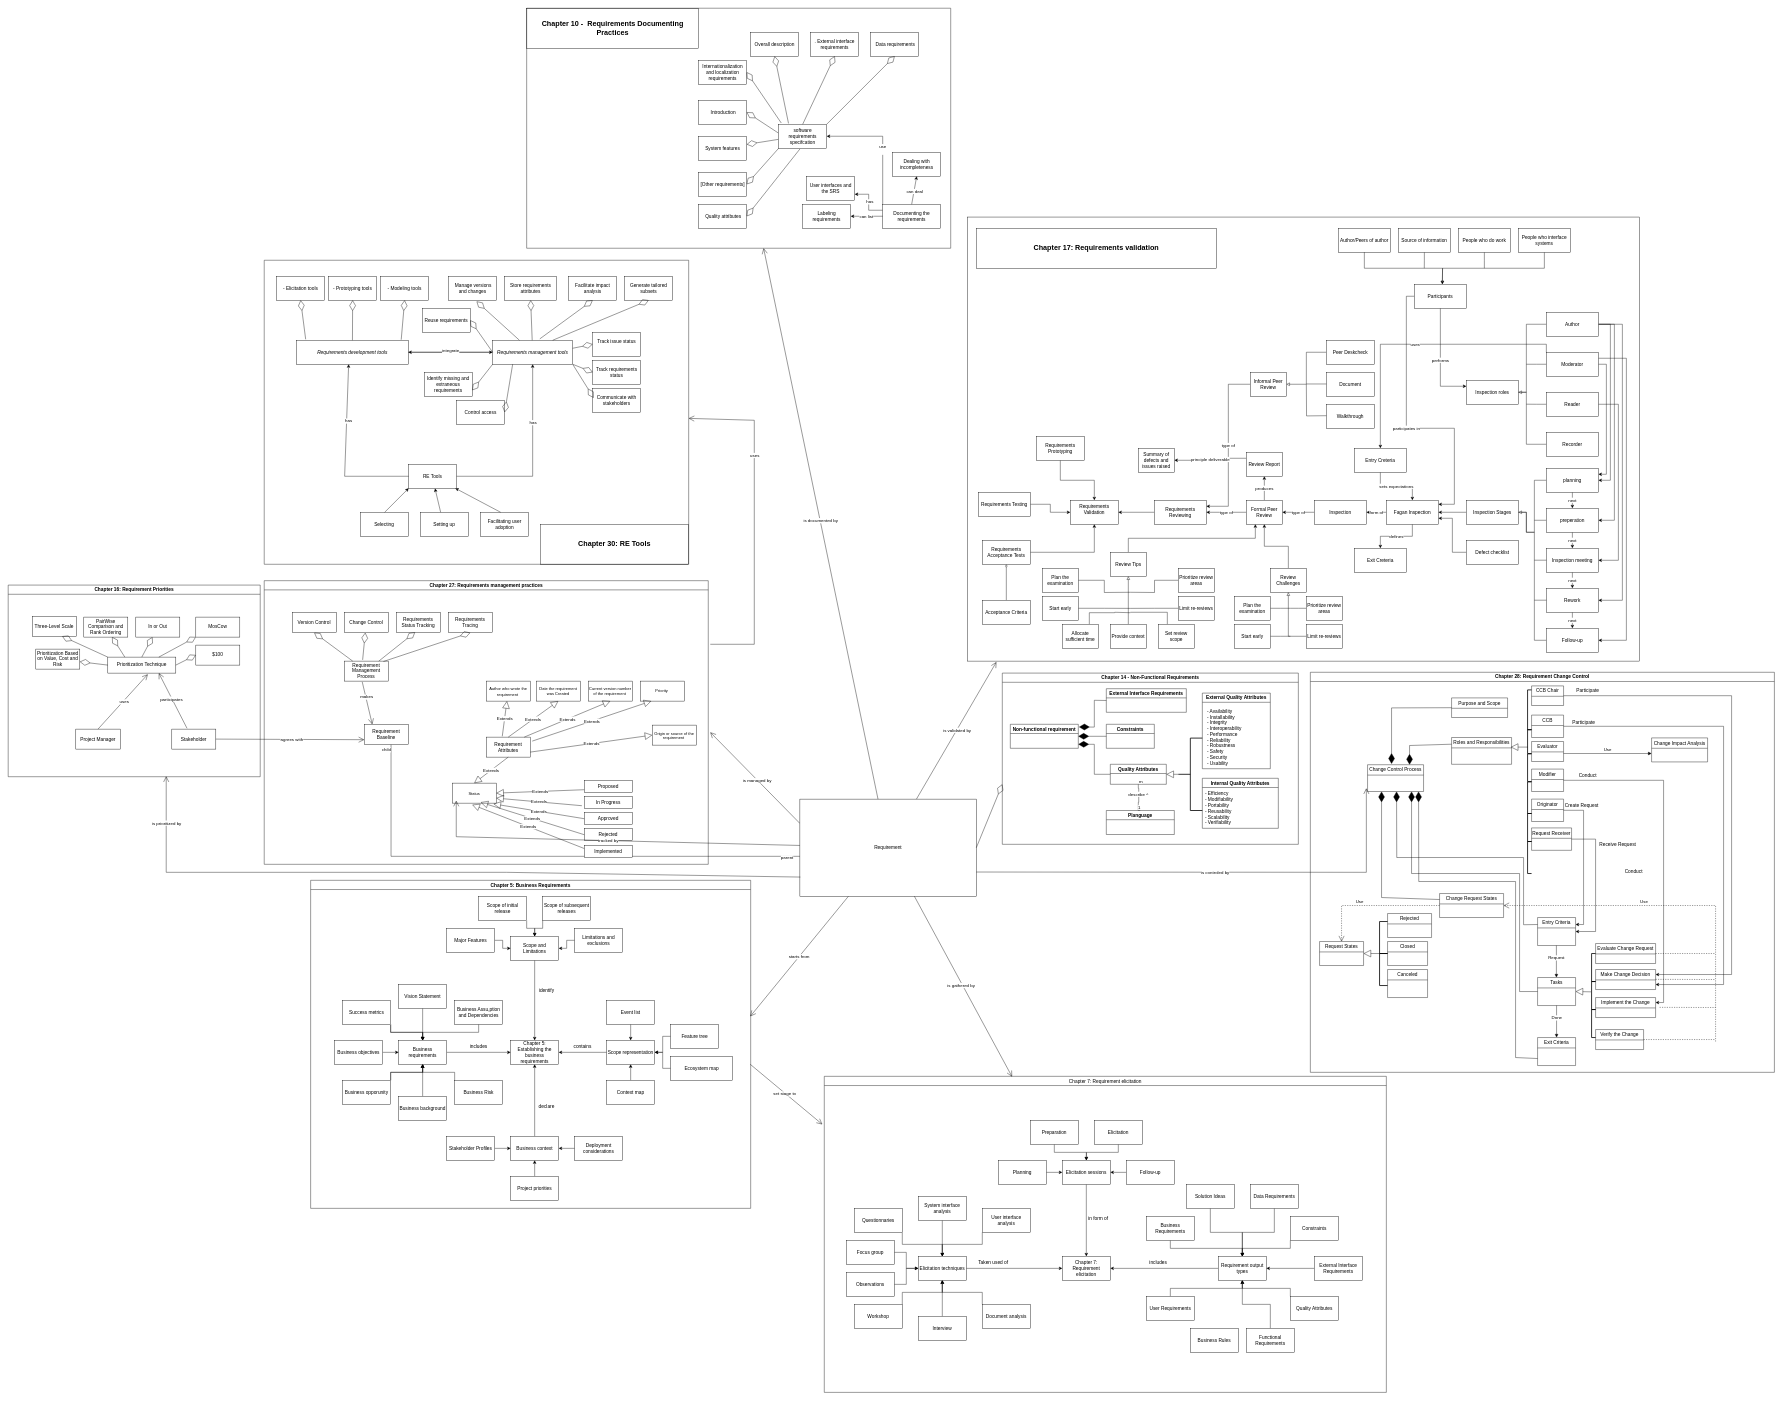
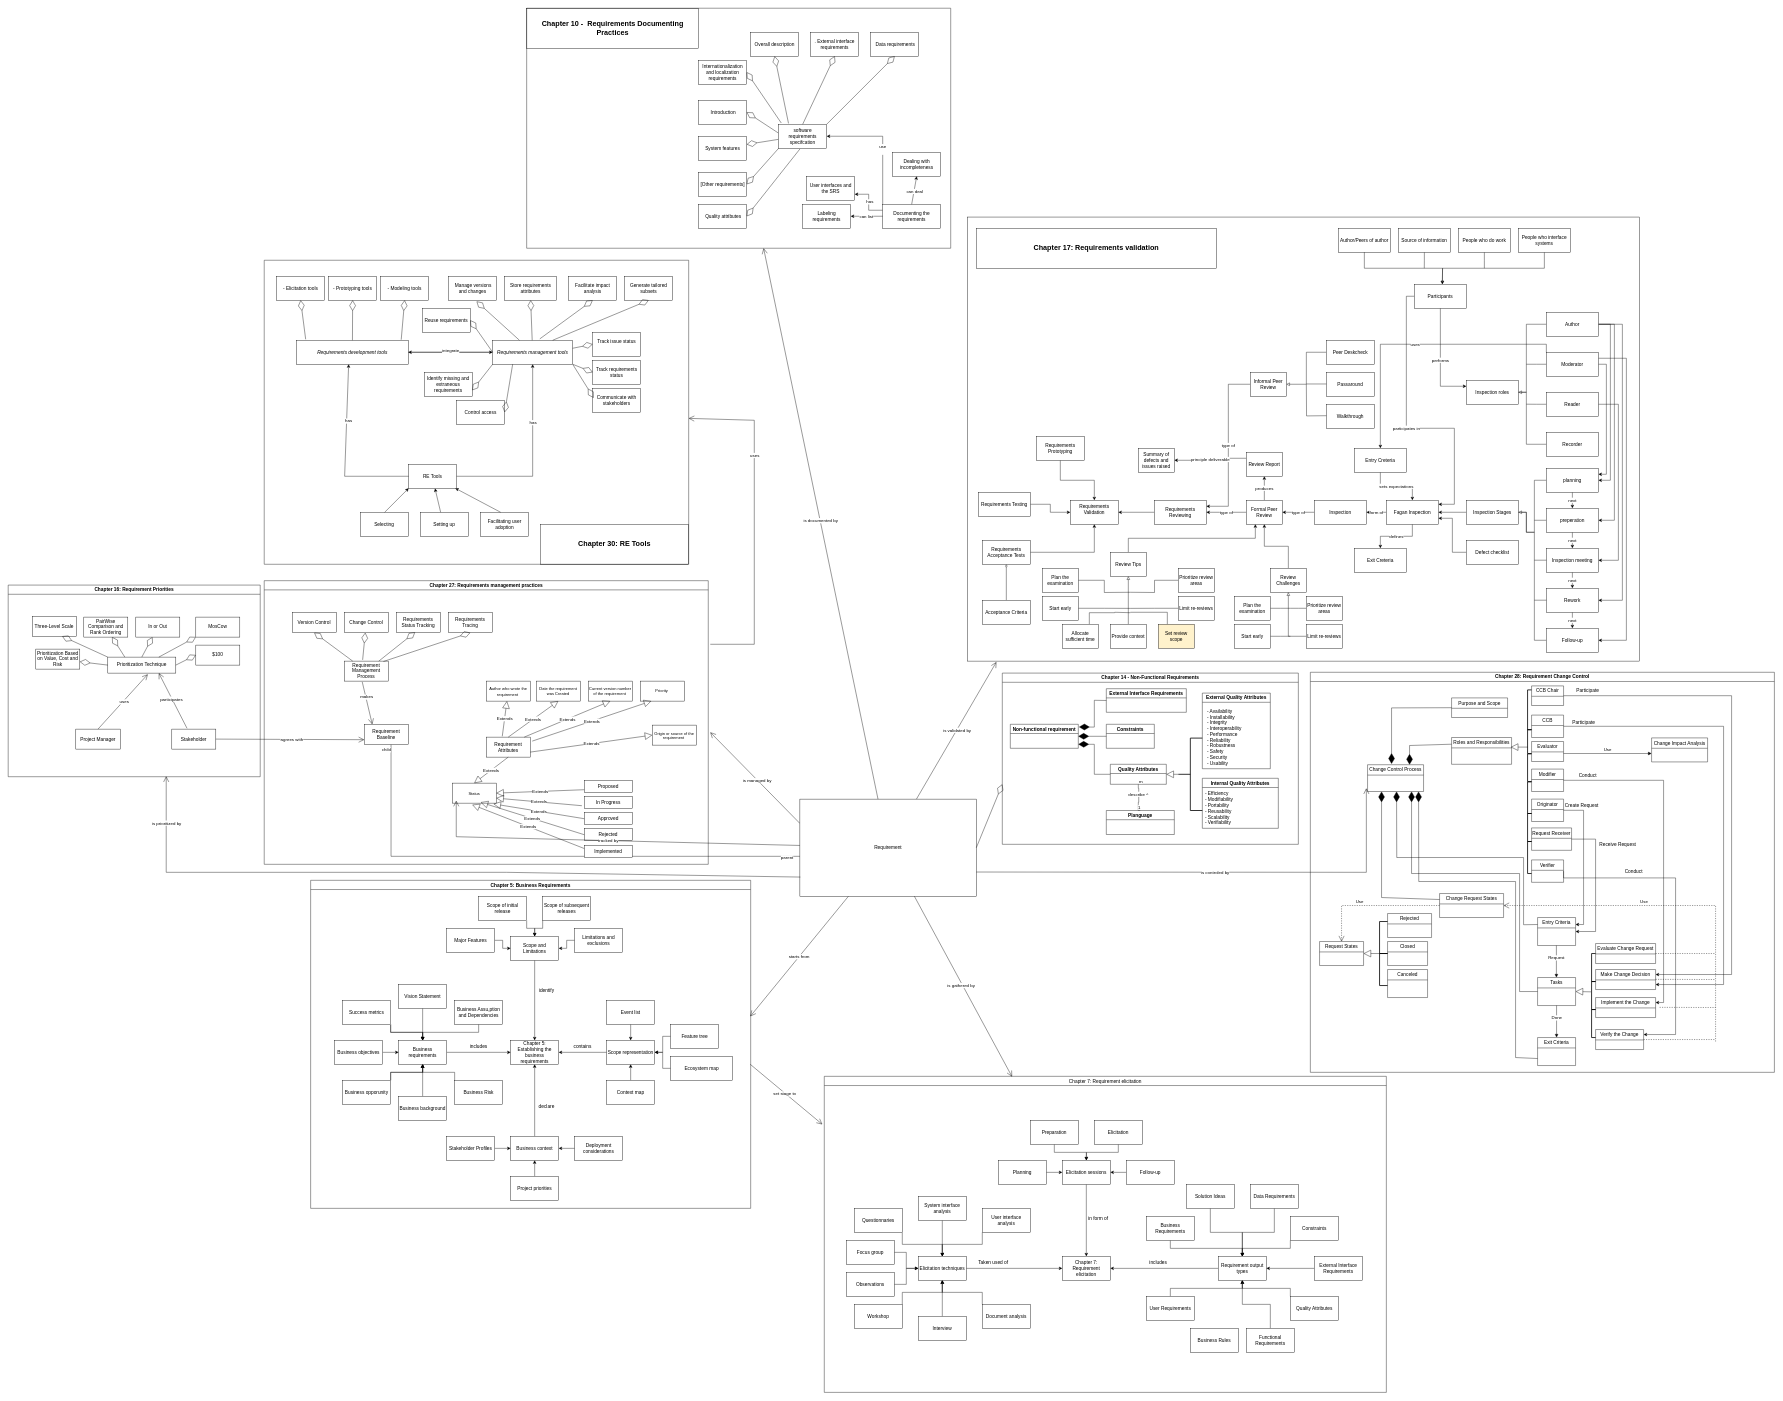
node "Document": label "Document" -> "Passaround"
node "Set review scope": fillcolor #ffffff -> #fff2cc
node "Verifier": added
edge "Verifier" -> "Verify the Change": added
